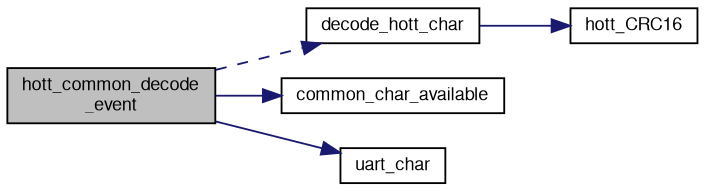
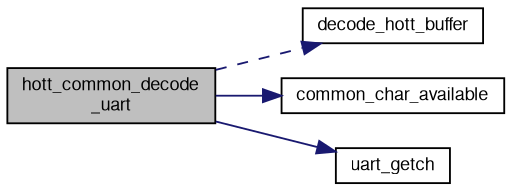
node "decode_hott_char": label "decode_hott_char" -> "decode_hott_buffer"
node "hott_CRC16": removed
node "hott_common_decode _event": label "hott_common_decode _event" -> "hott_common_decode _uart"
node "uart_char": label "uart_char" -> "uart_getch"
